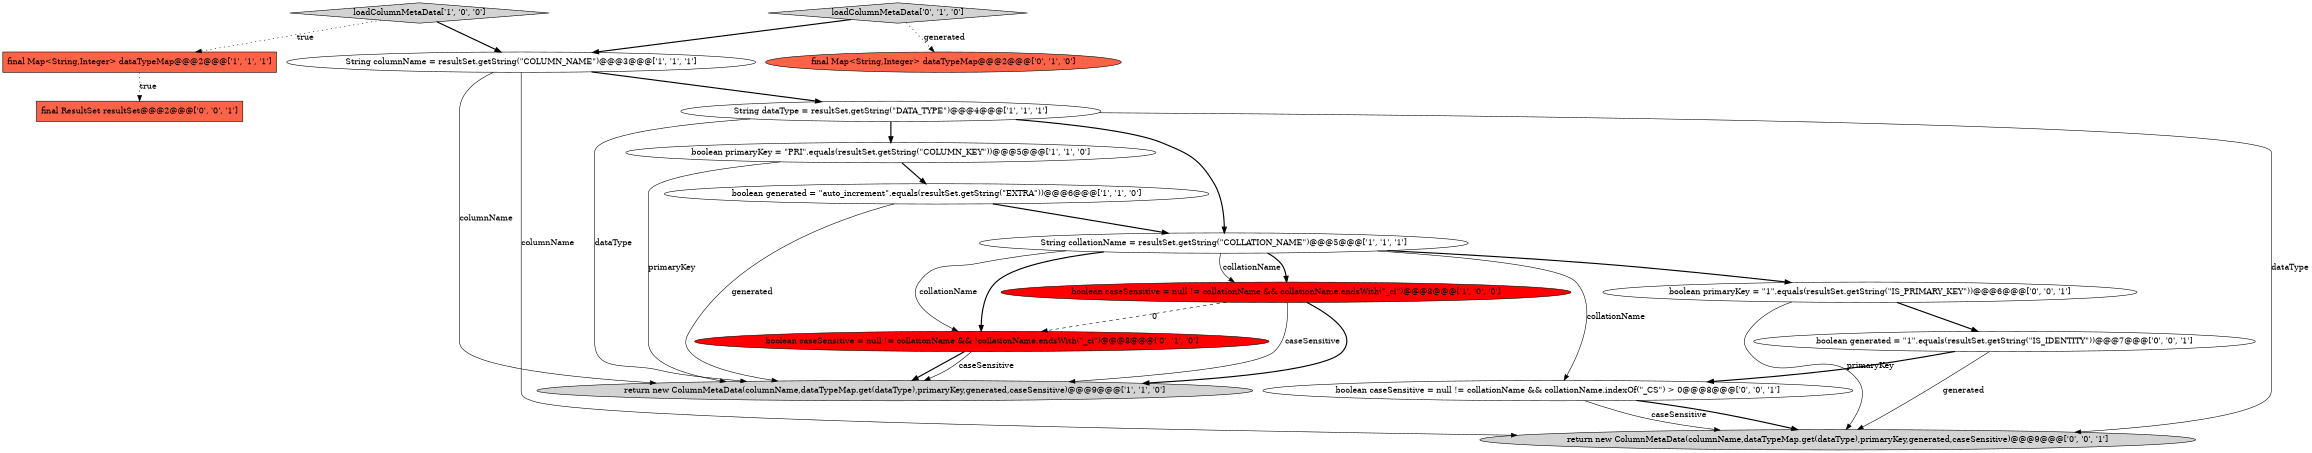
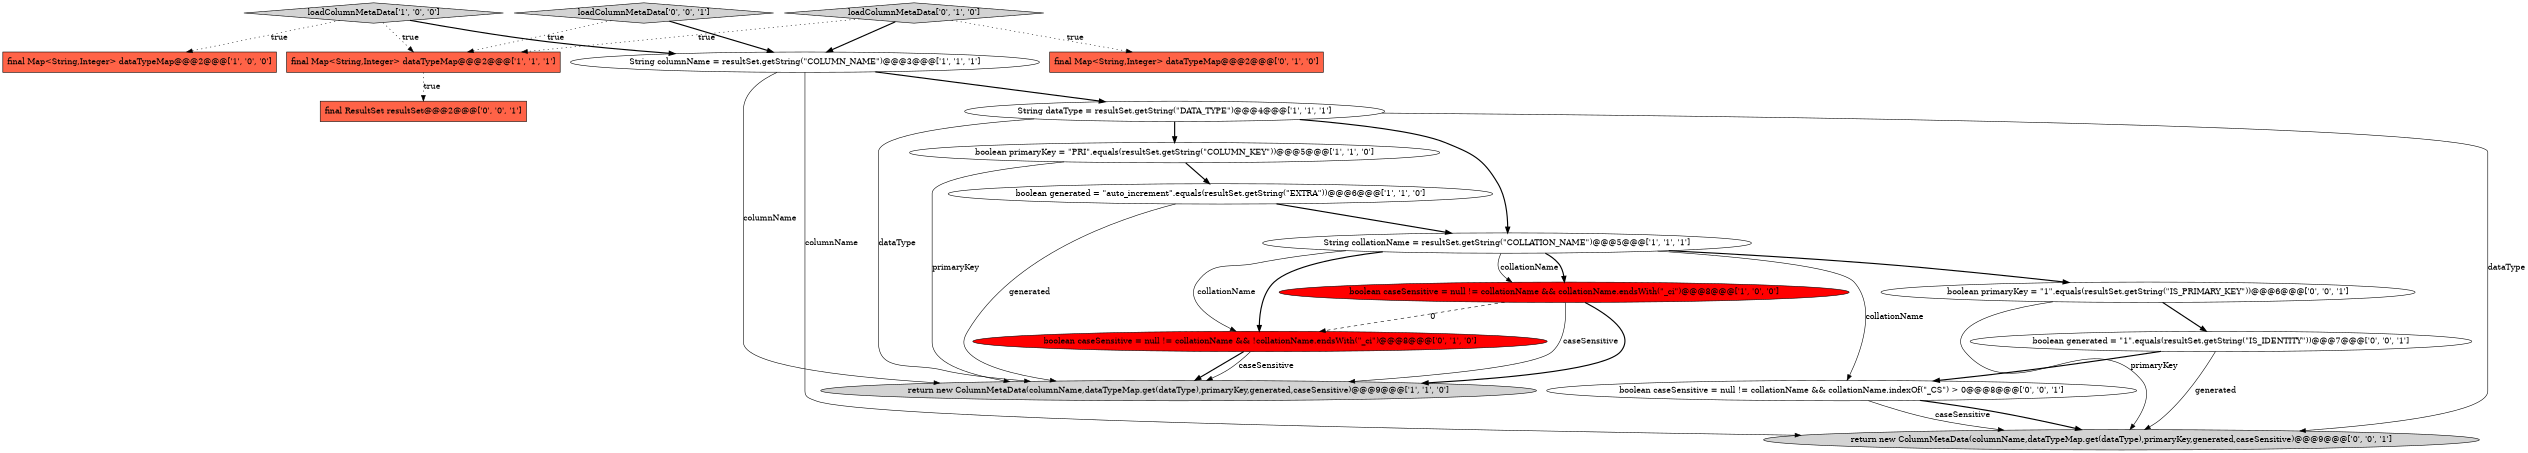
node "loadColumnMetaData['0', '0', '1']": added
edge "loadColumnMetaData['0', '1', '0']" -> "final Map<String,Integer> dataTypeMap@@@2@@@['1', '1', '1']": added, label "true"
edge "loadColumnMetaData['0', '1', '0']" -> "final Map<String,Integer> dataTypeMap@@@2@@@['0', '1', '0']": label "generated" -> "true"
node "final Map<String,Integer> dataTypeMap@@@2@@@['1', '0', '0']": added
node "final Map<String,Integer> dataTypeMap@@@2@@@['0', '1', '0']": shape ellipse -> box
